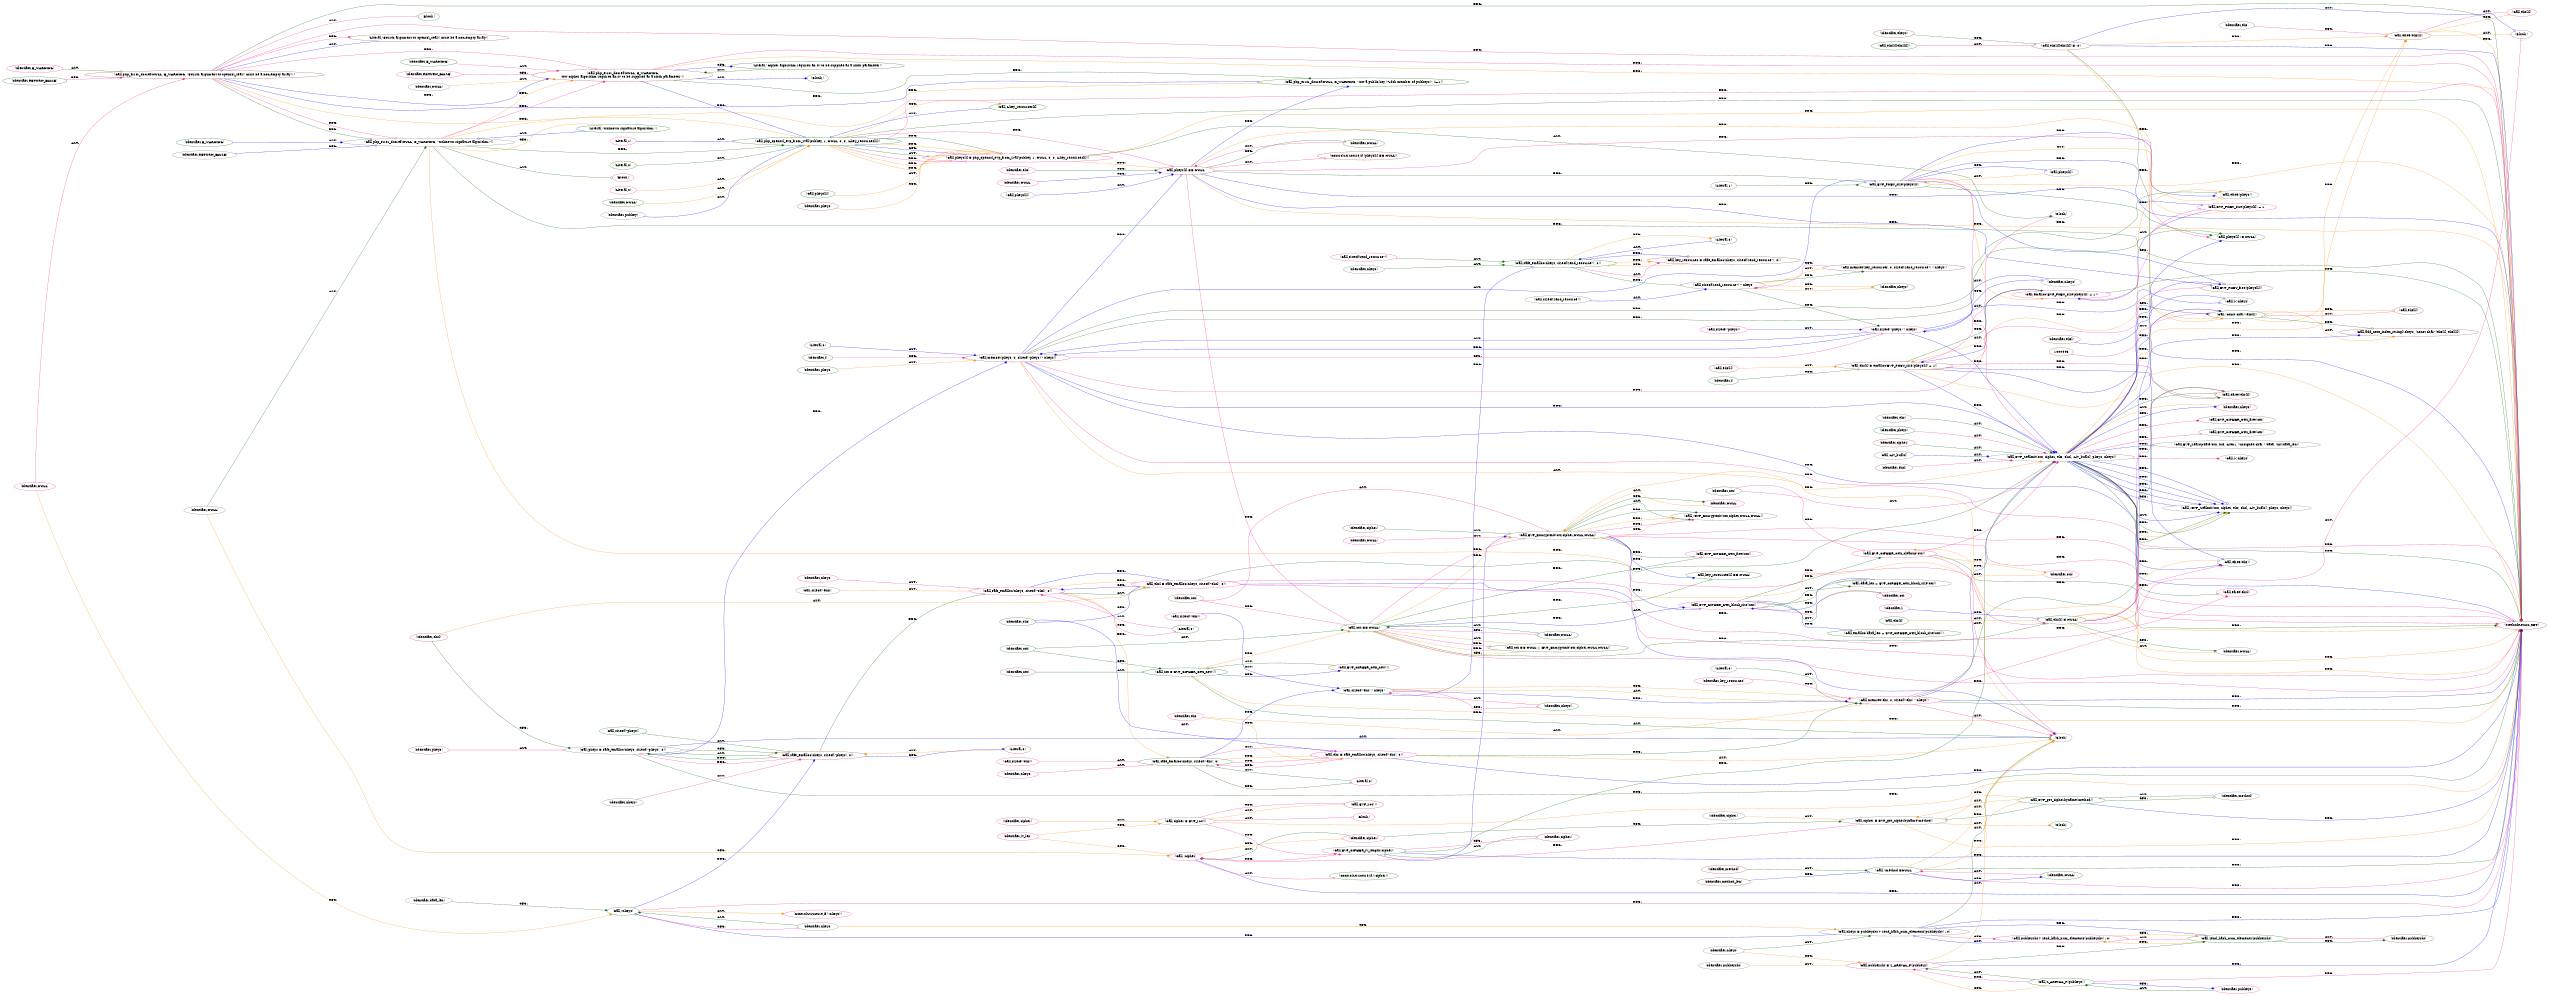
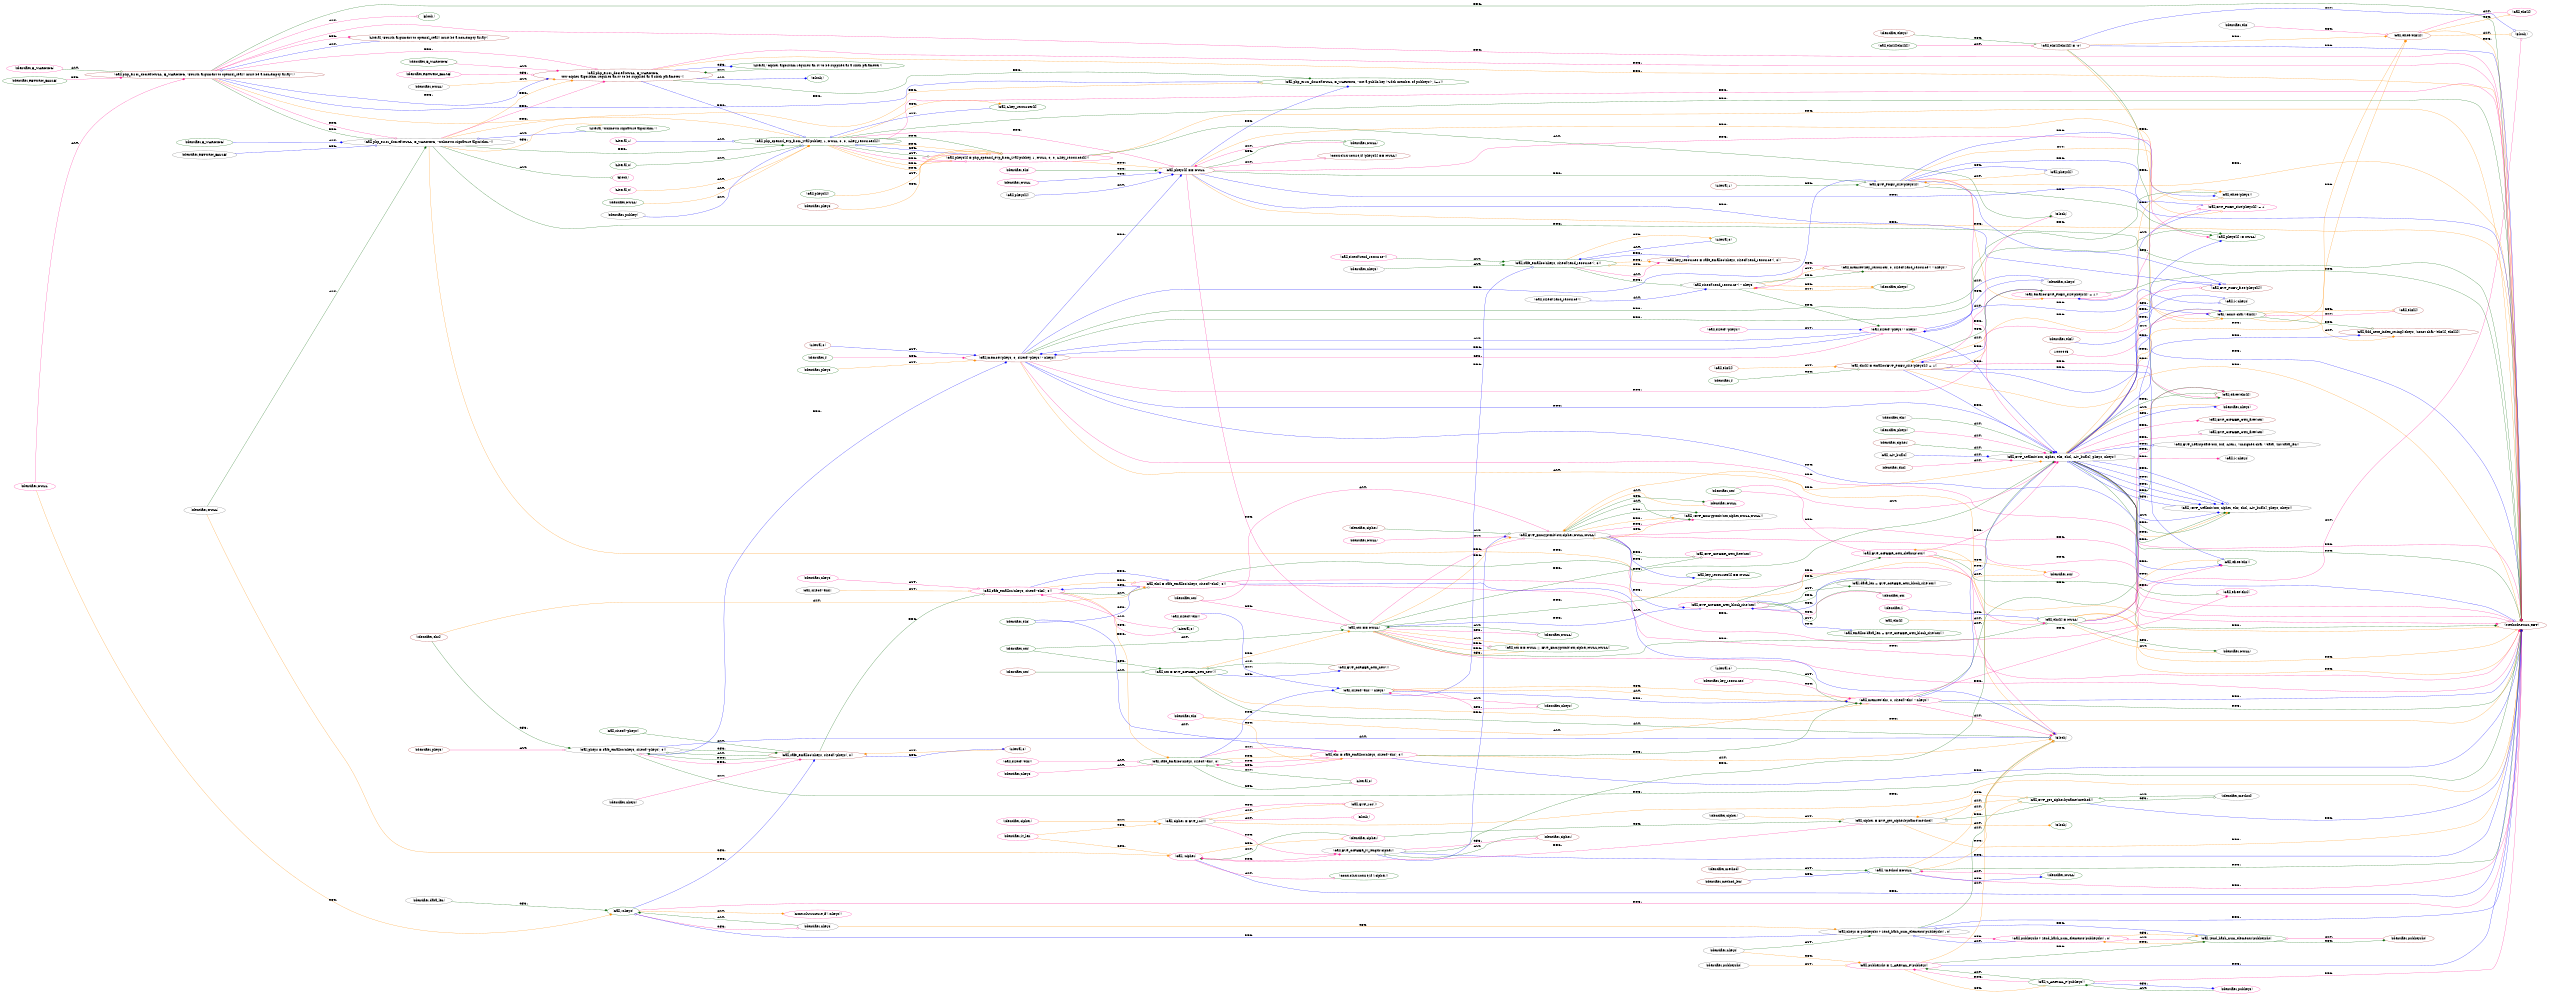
edge "(Call,memset(pkeys, 0, sizeof(*pkeys) * nkeys))" -> "(Call,pkeys[i] == NULL)": arrowhead odot -> diamond
edge "(Call,memset(pkeys, 0, sizeof(*pkeys) * nkeys))" -> "(Call,EVP_PKEY_size(pkeys[i]))": label "AST: " -> "DDG: "
